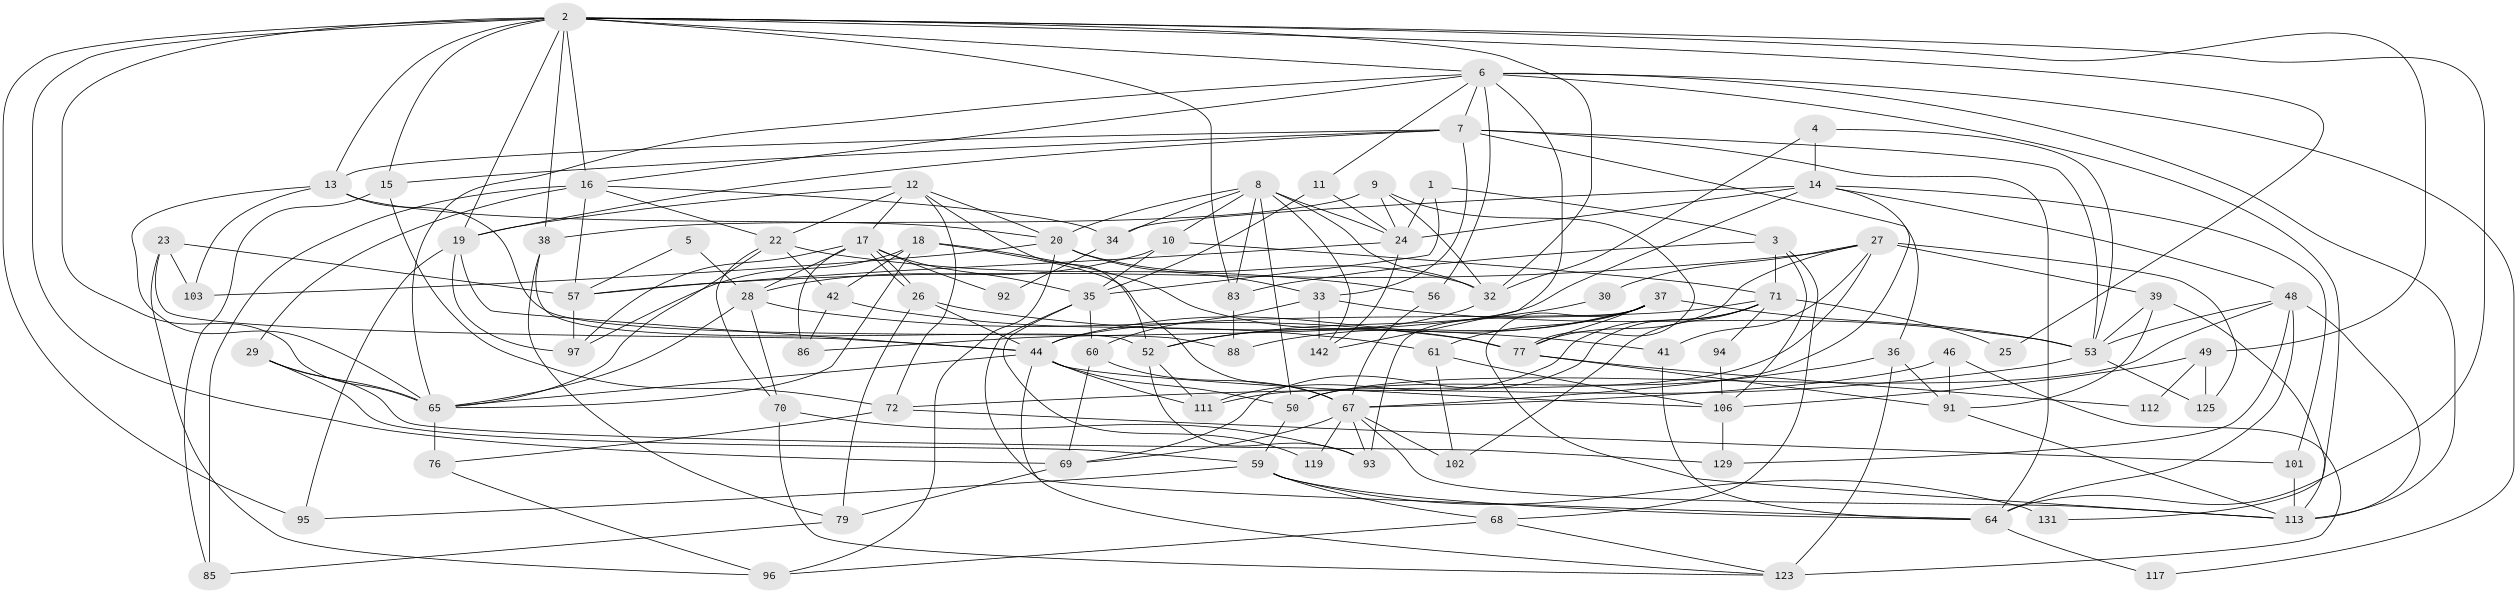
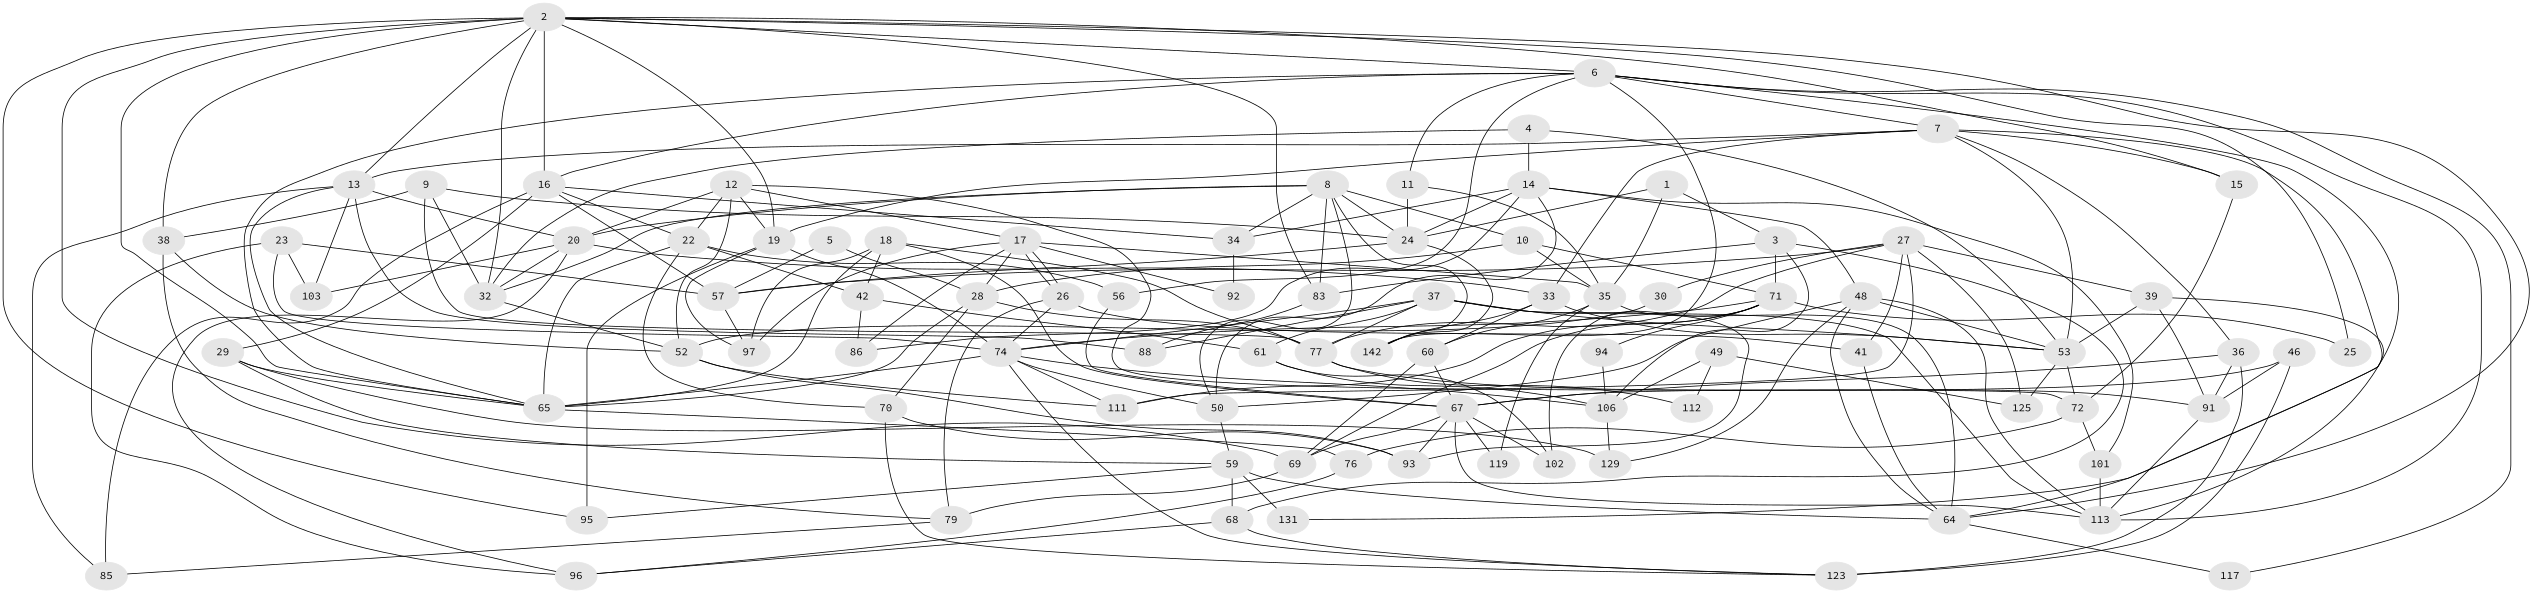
edge "2" -- "49": removed
edge "15" -- "85": now "13" -- "85"
node "44": label "44" -> "74"
